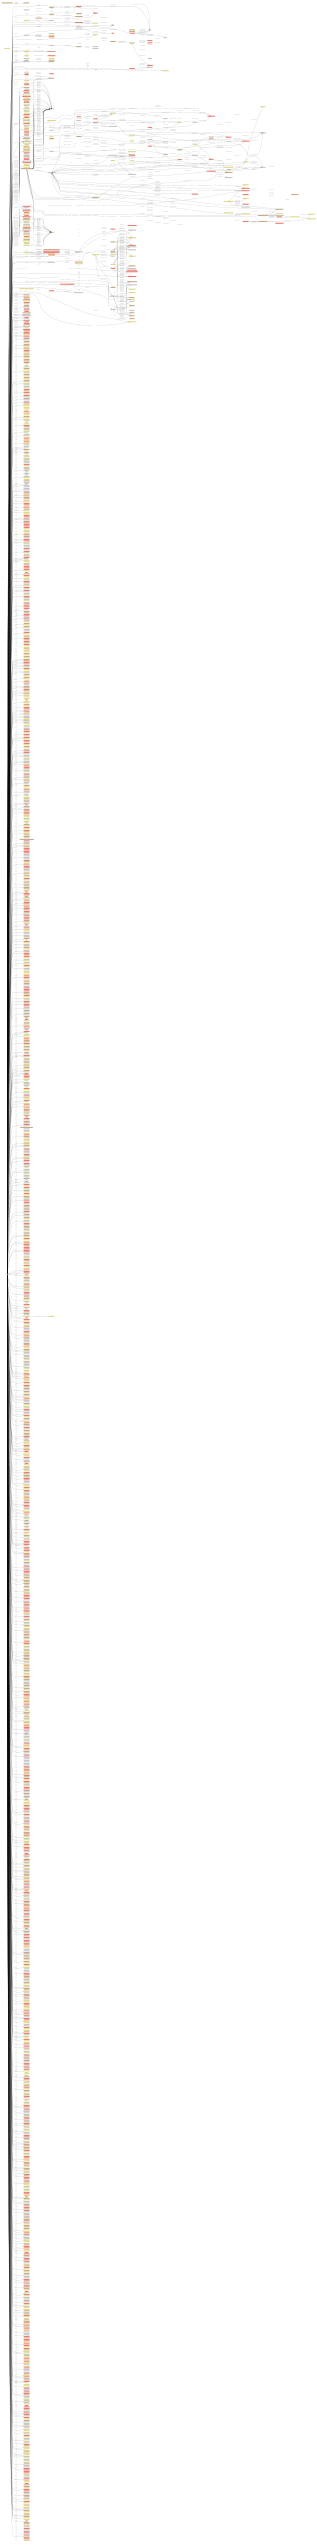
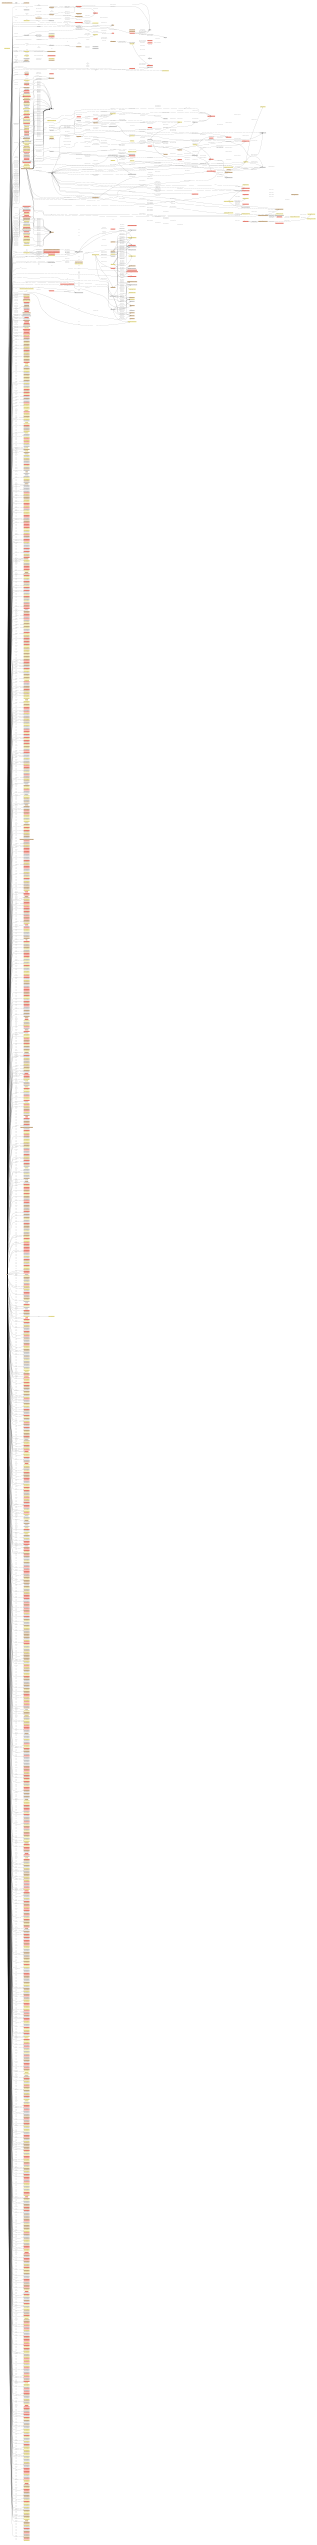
node "2d16103c:16b31f68bdb:-7ff5": removed
node "2d16103c:16b31f68bdb:-7d54": fillcolor lightgrey -> salmon
node "2d16103c:16b31f68bdb:-7d88": fillcolor lightgrey -> salmon
